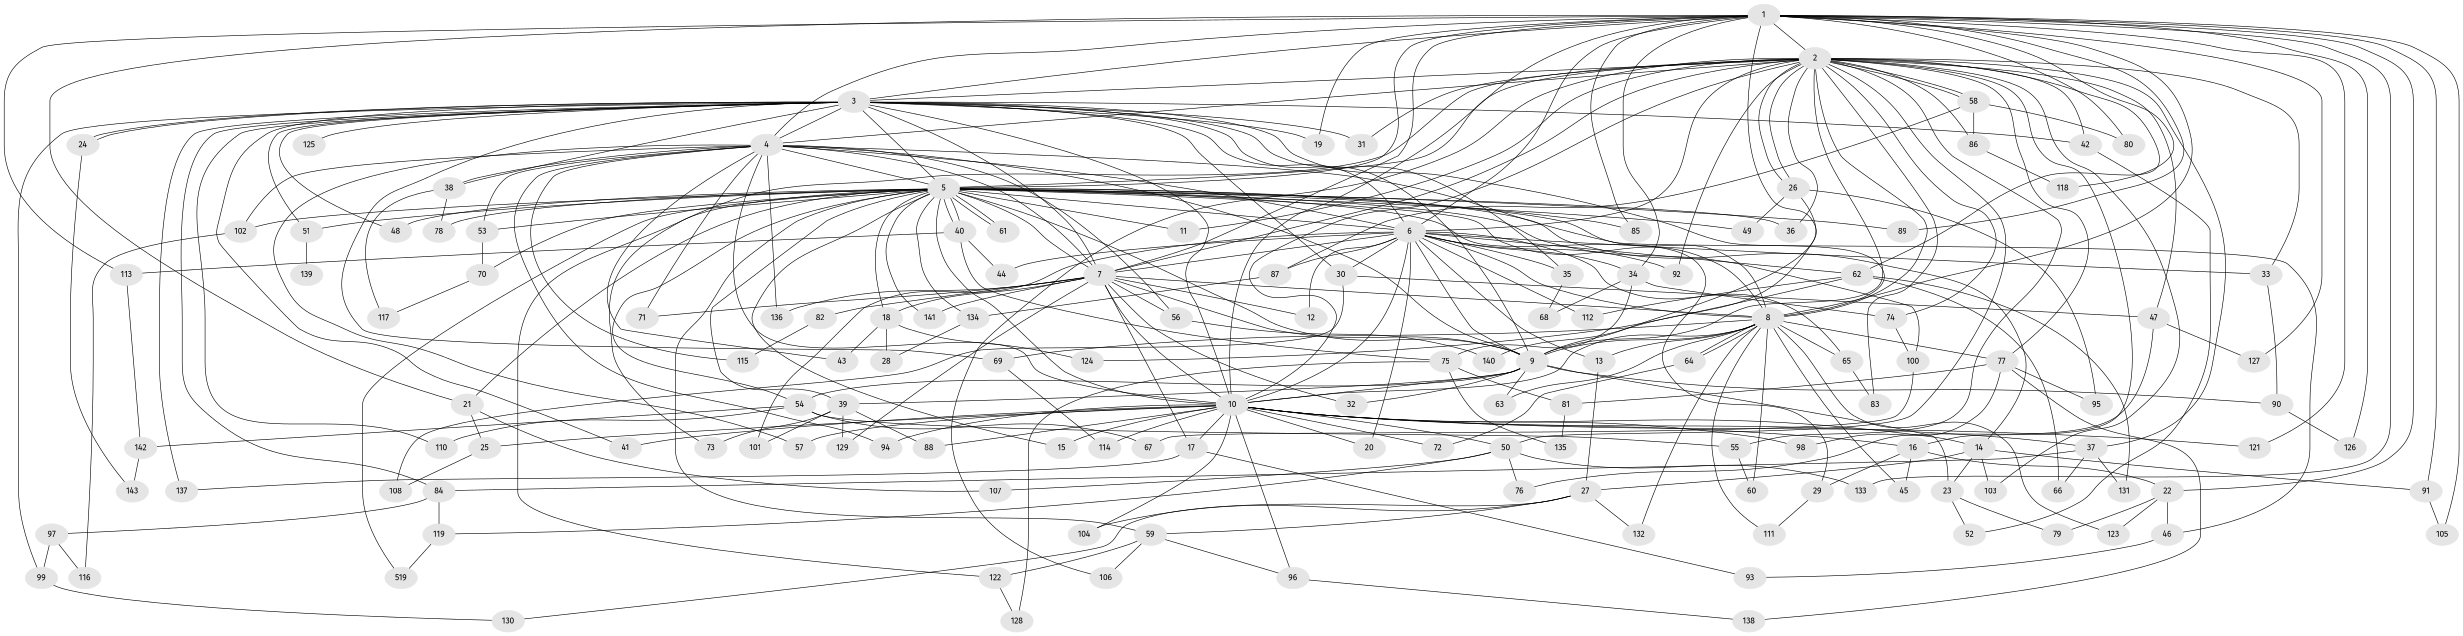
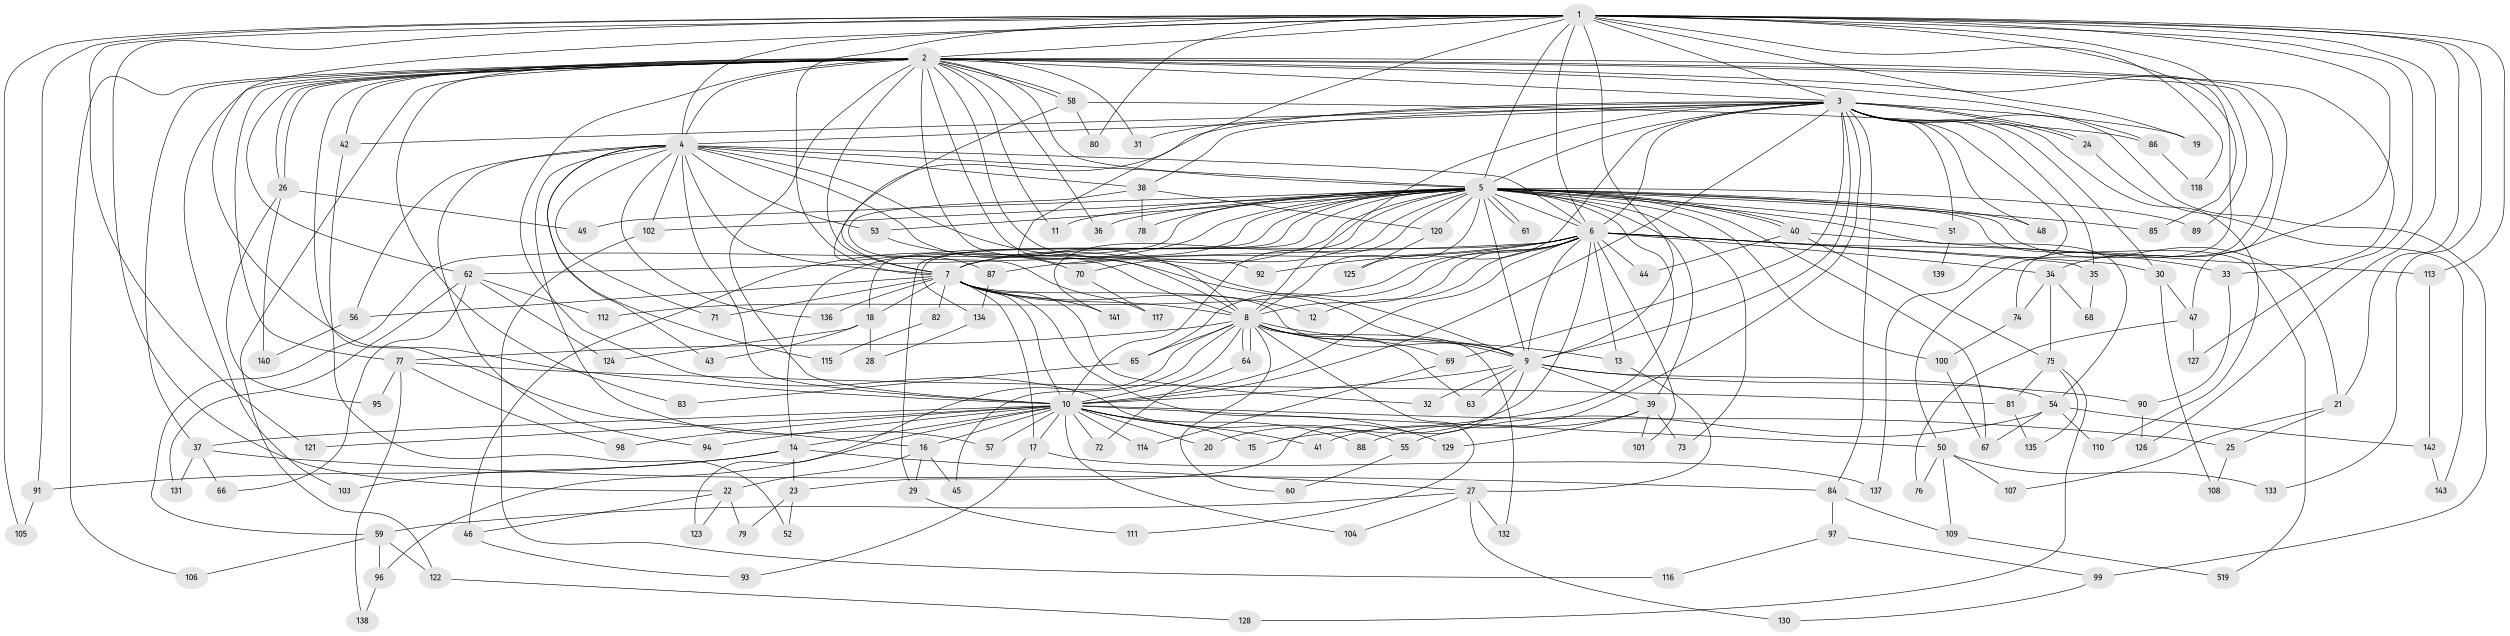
edge "2" -- "6": removed
node "120": added
edge "5" -- "67": added
node "119": label "119" -> "109"
